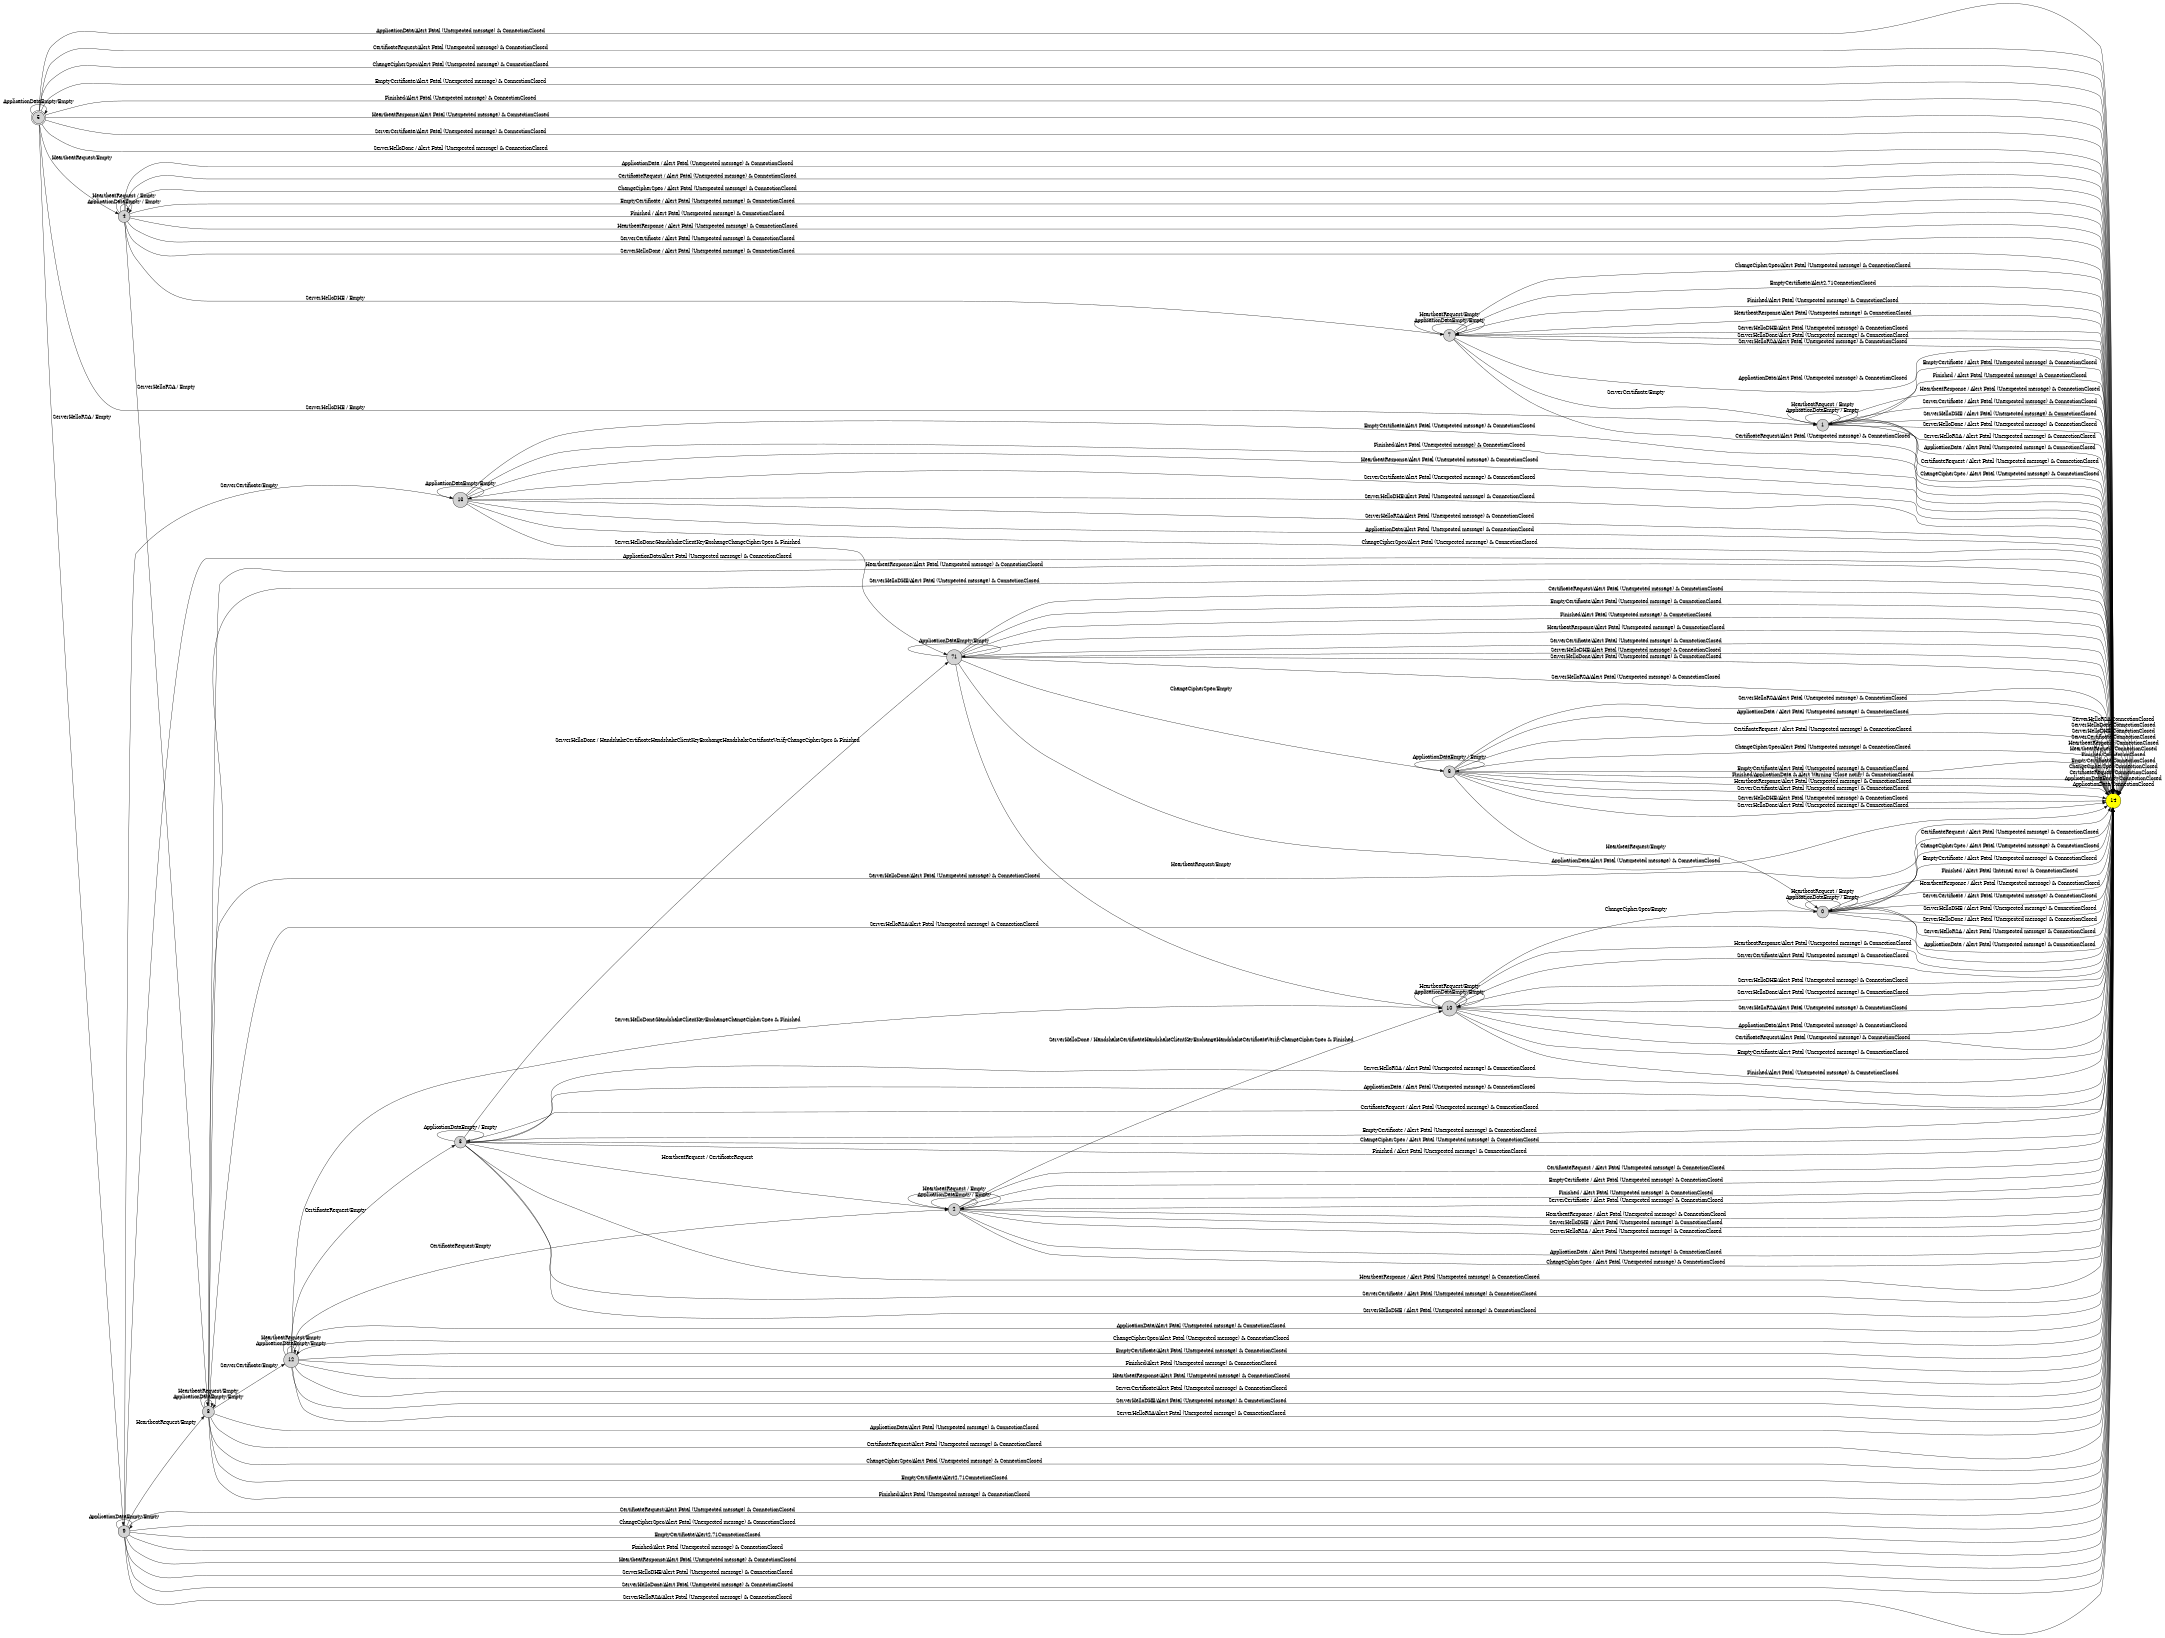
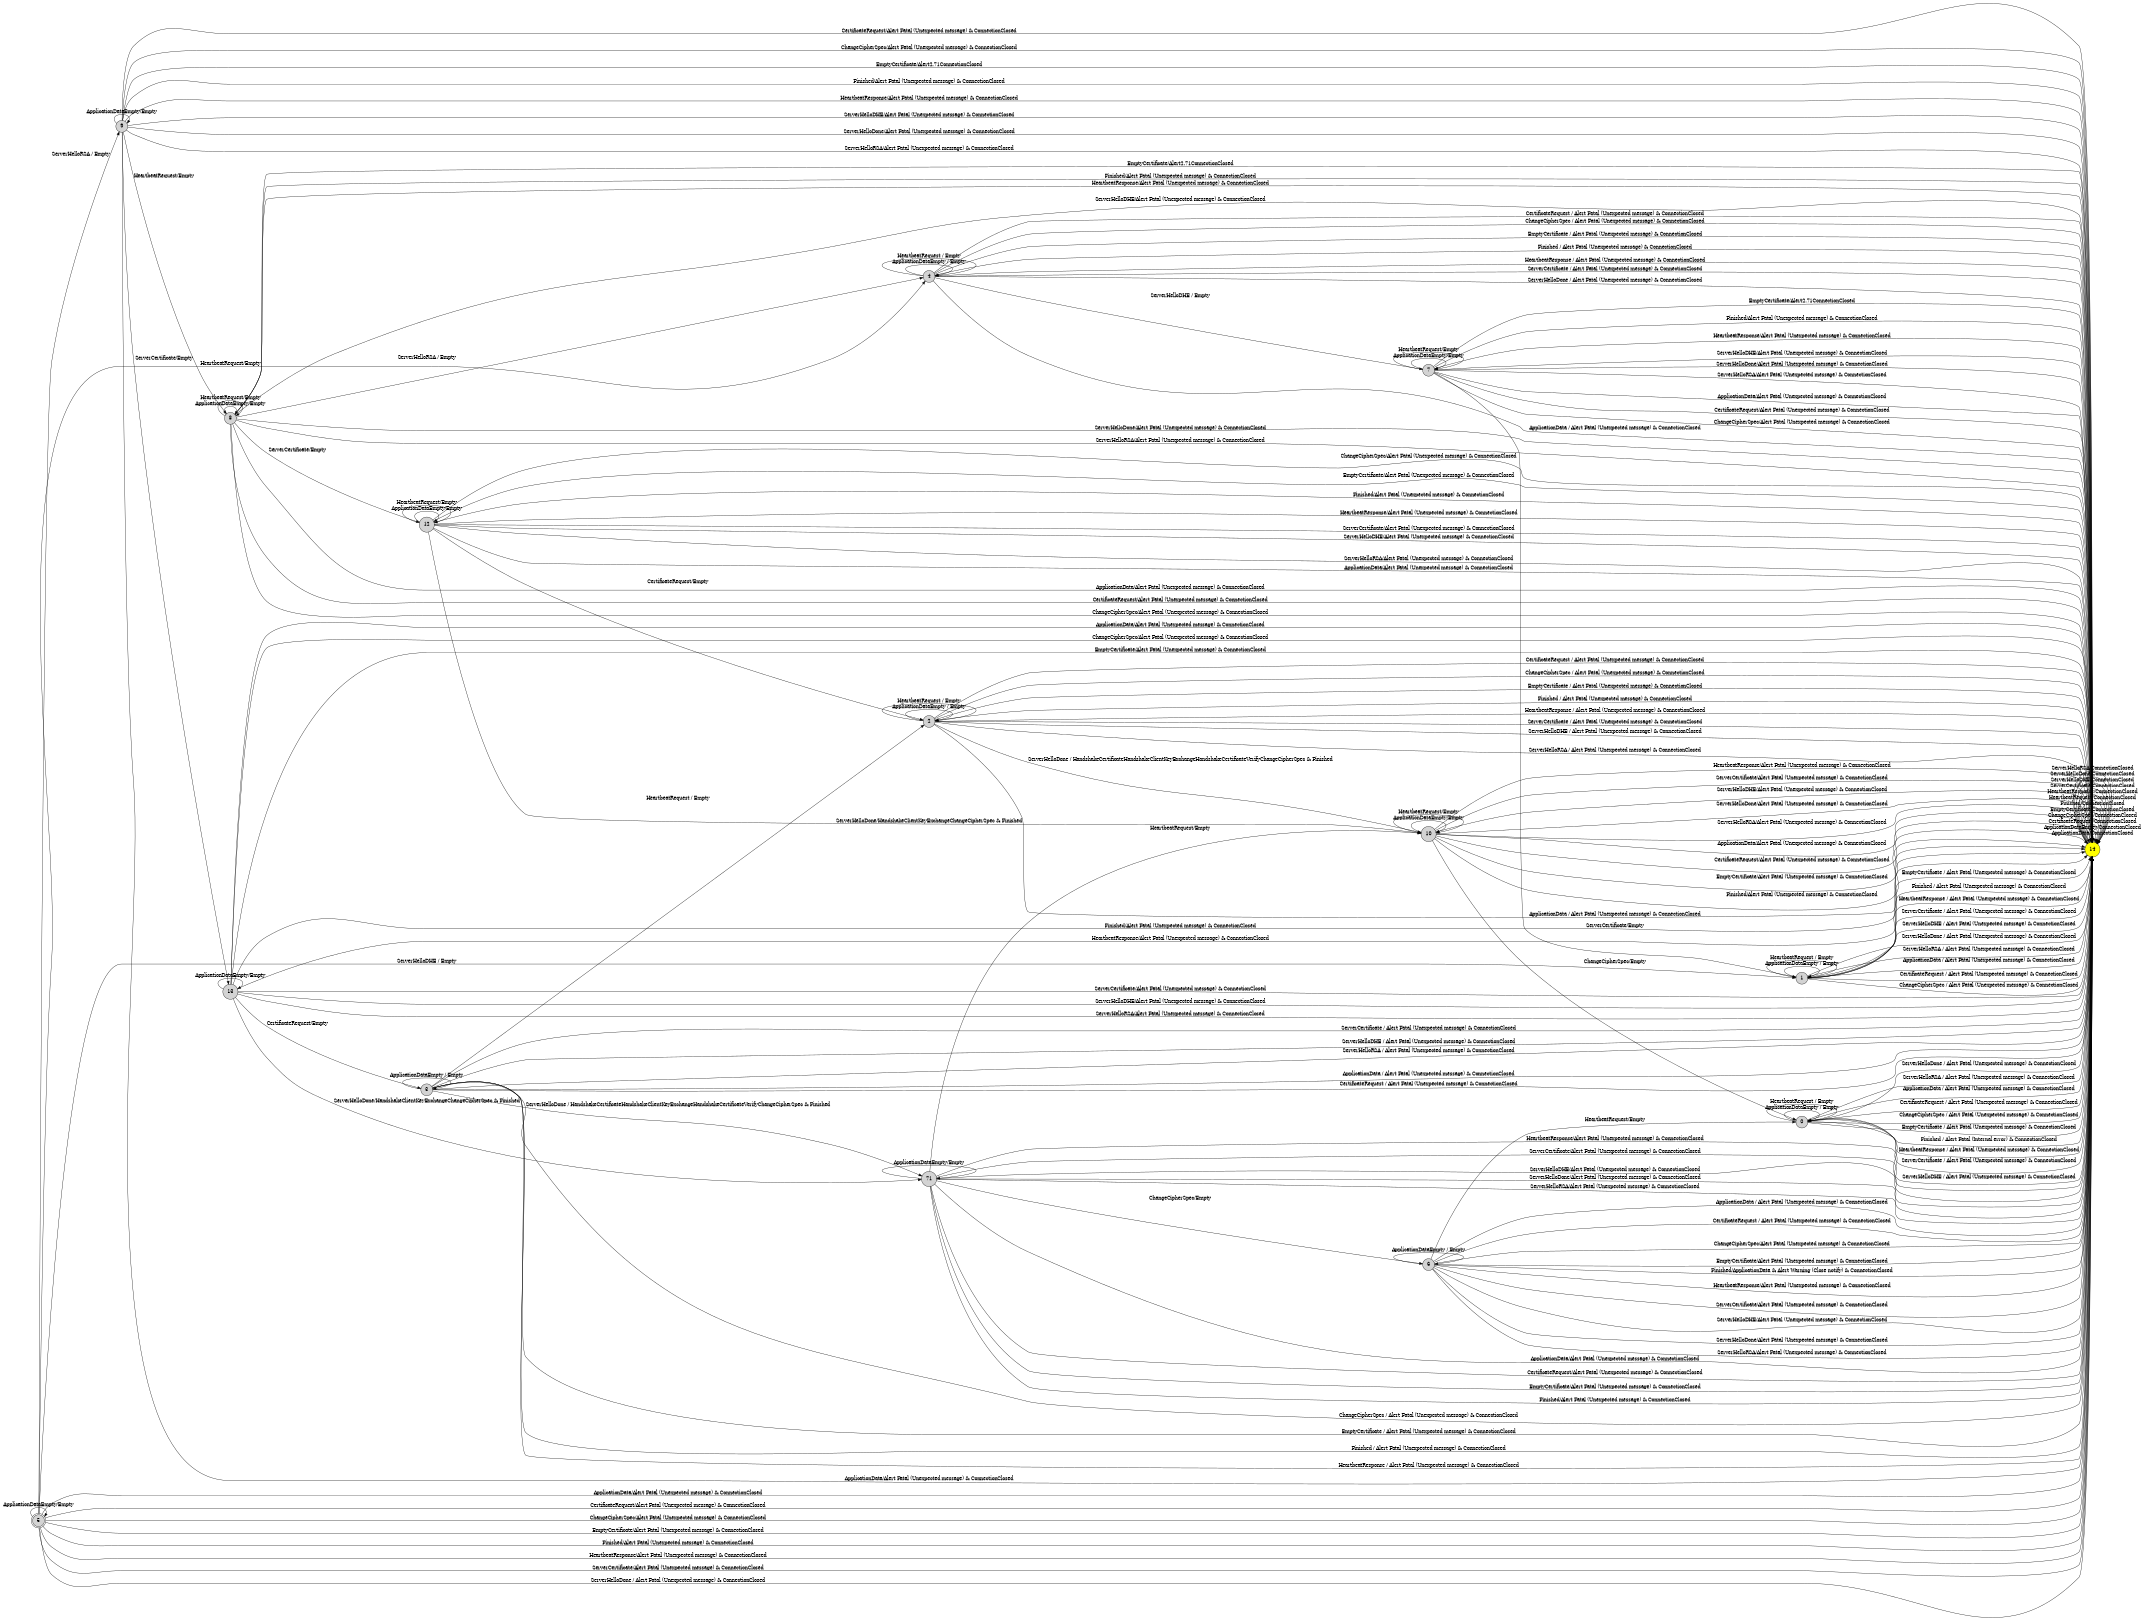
edge "4" -> "8": reversed
edge "3" -> "2": label "HeartbeatRequest / CertificateRequest" -> "HeartbeatRequest / Empty"
edge "12" -> "3": now "13" -> "3"
